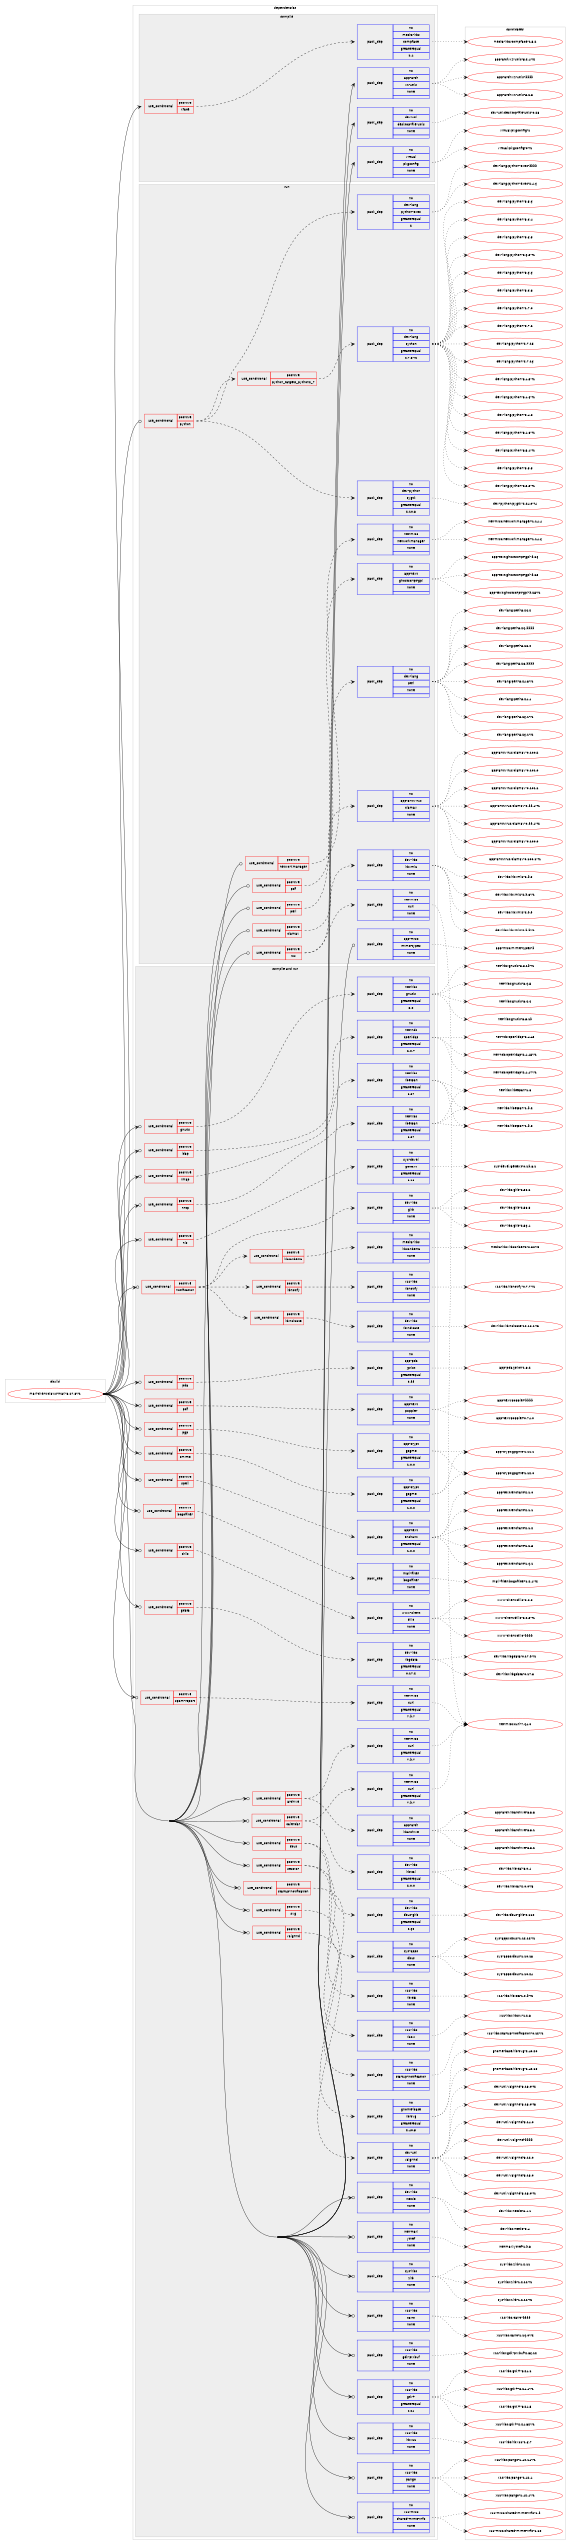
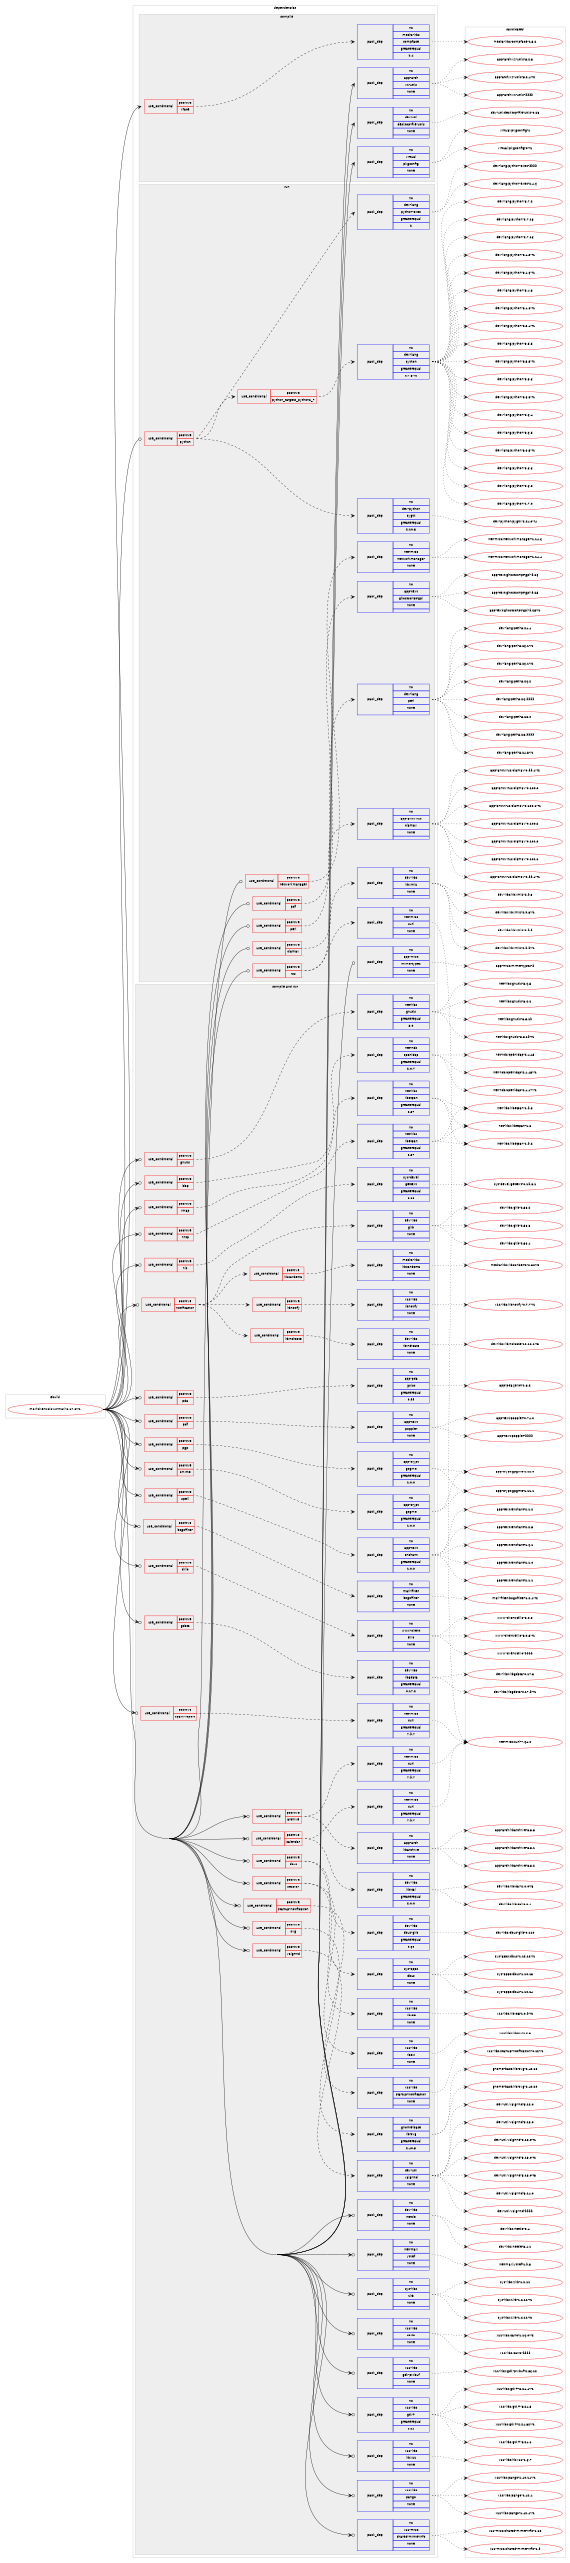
node "dev-lang/python-3.6.3-r1": added
